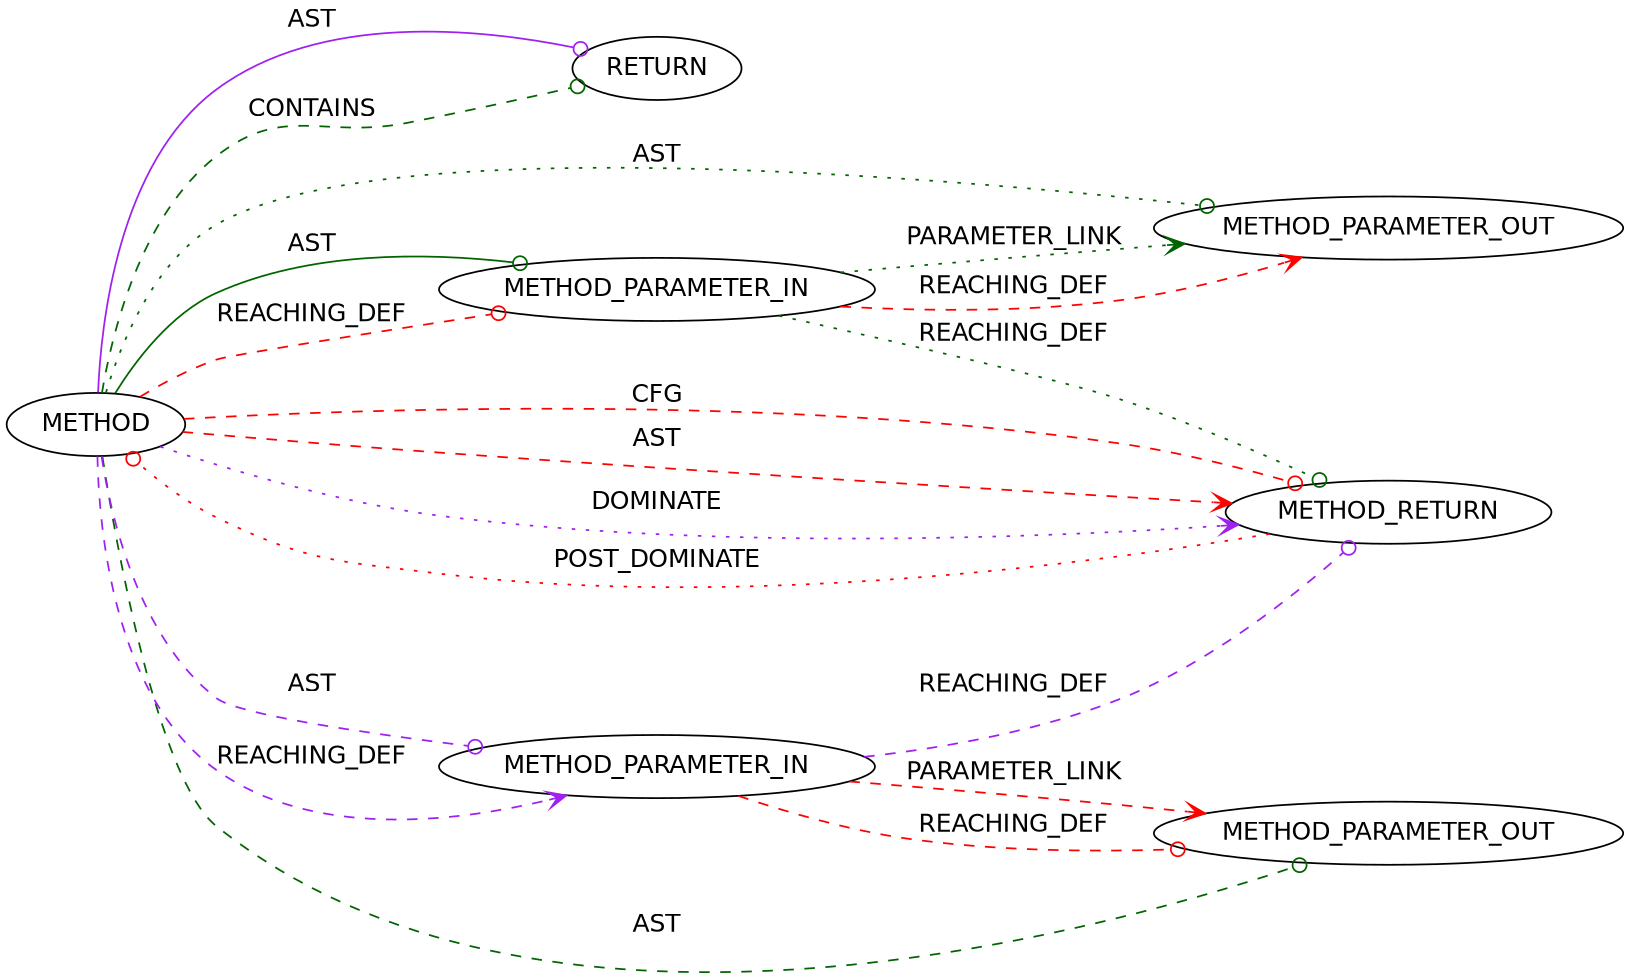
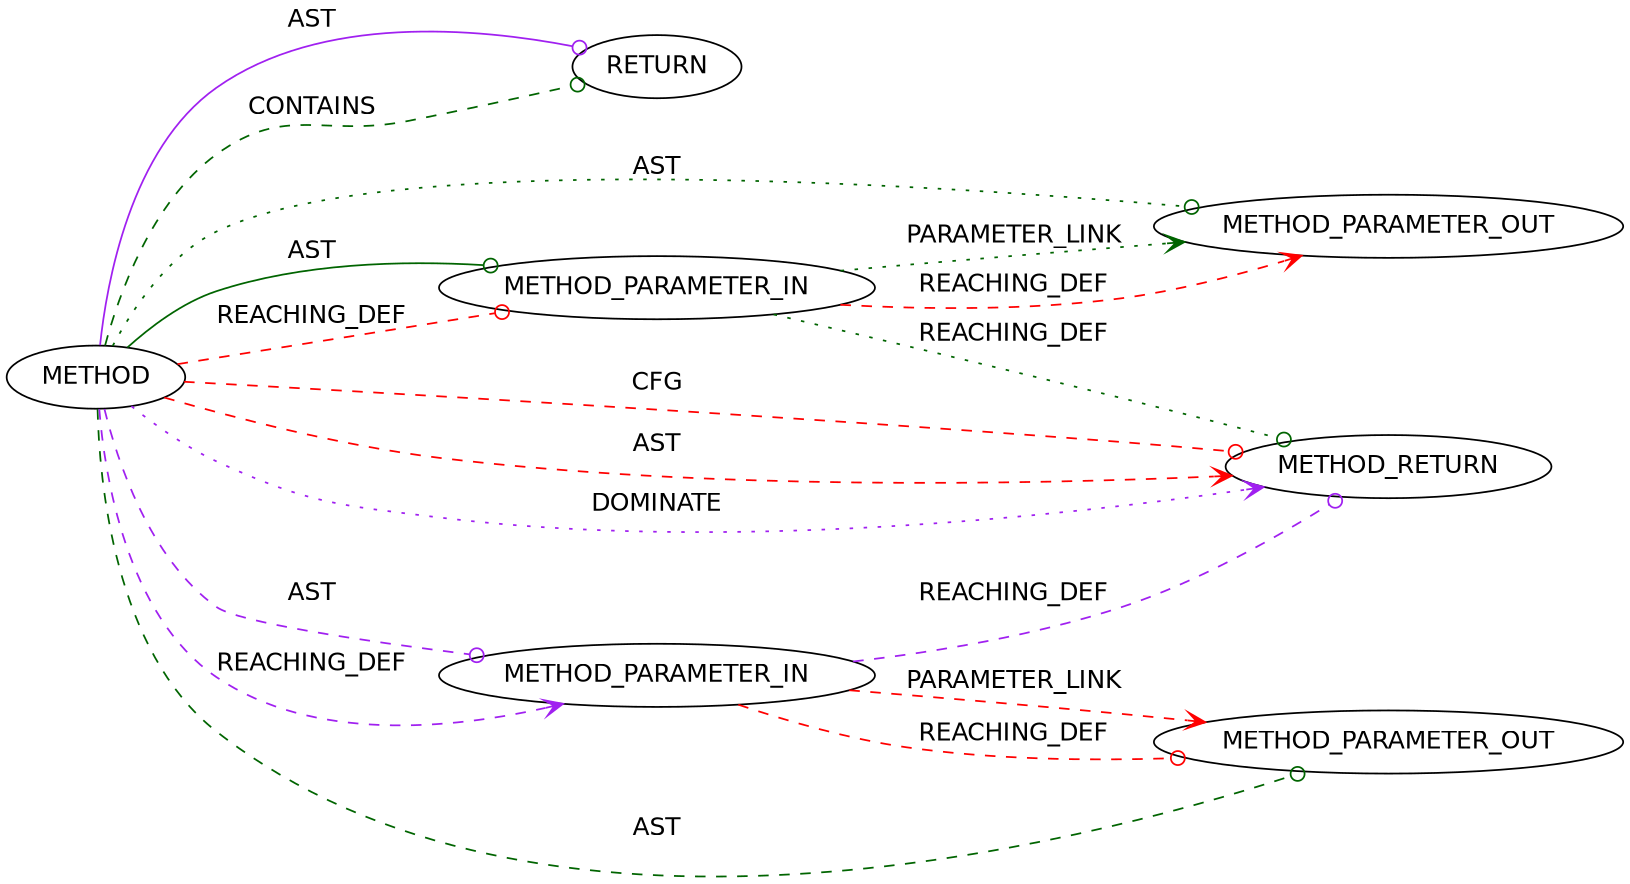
edge "METHOD_RETURN" -> "METHOD": removed, label "POST_DOMINATE"
